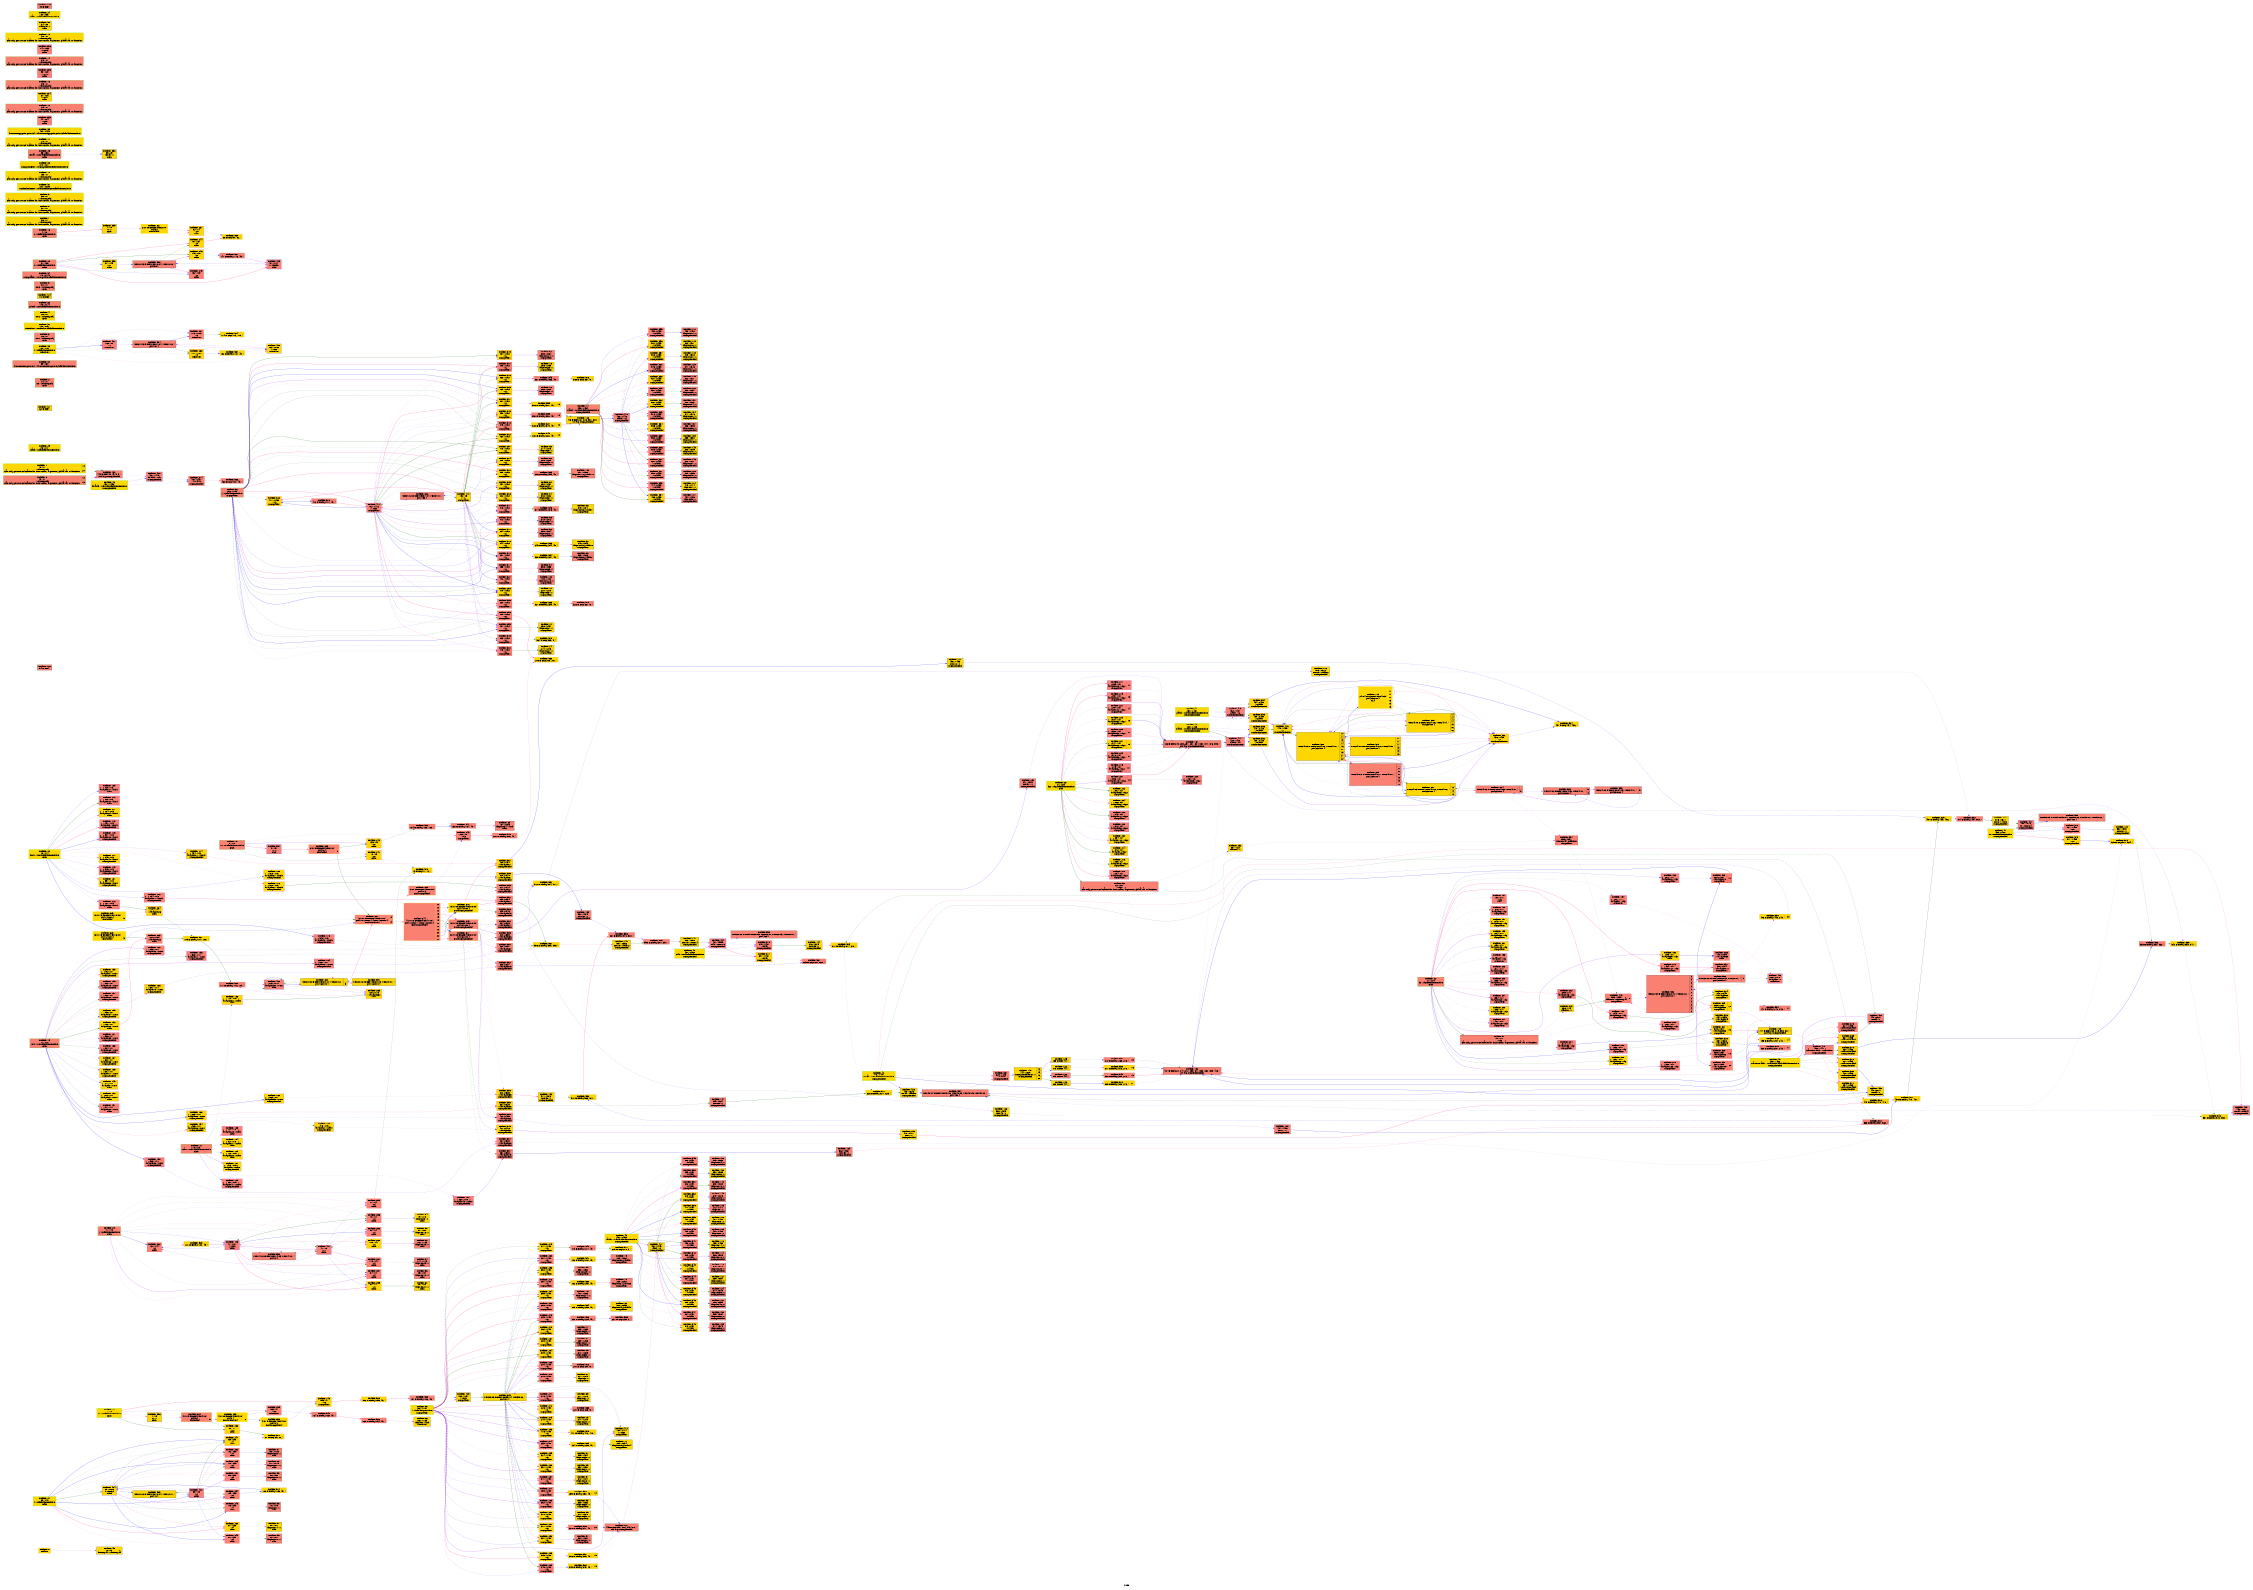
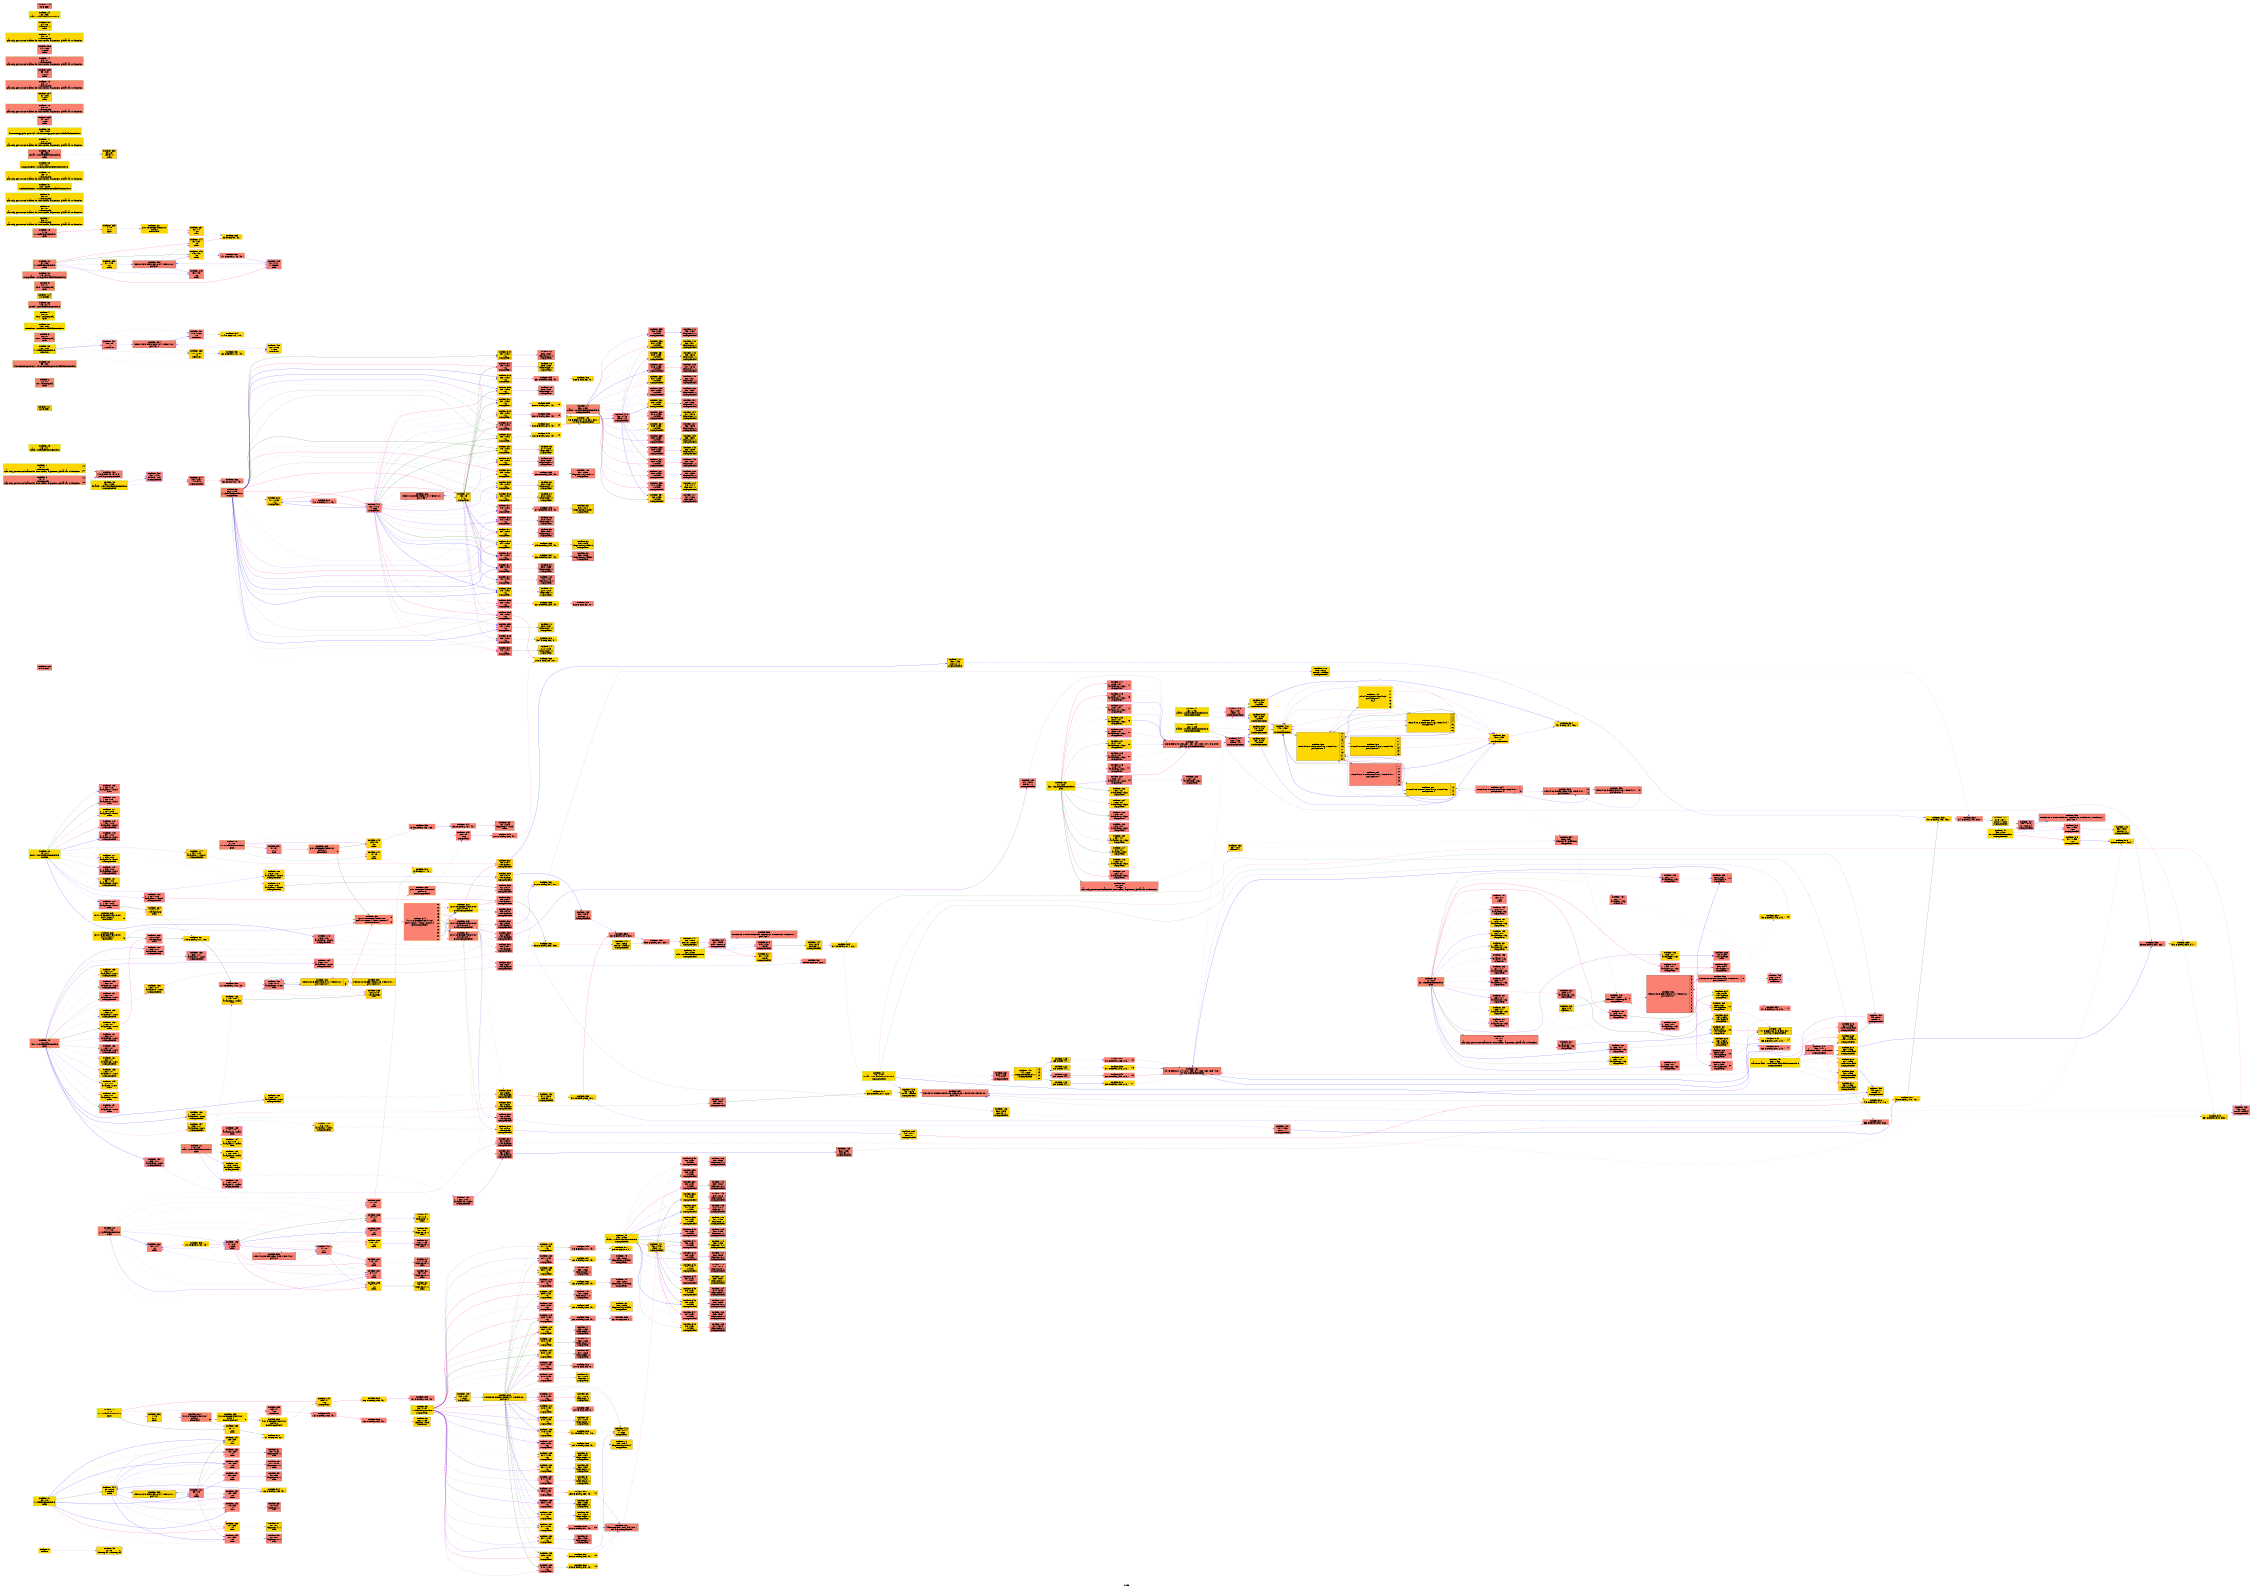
node "NodeID: 20": text "Glob" -> "NodeID"
node "NodeID: 138": removed
